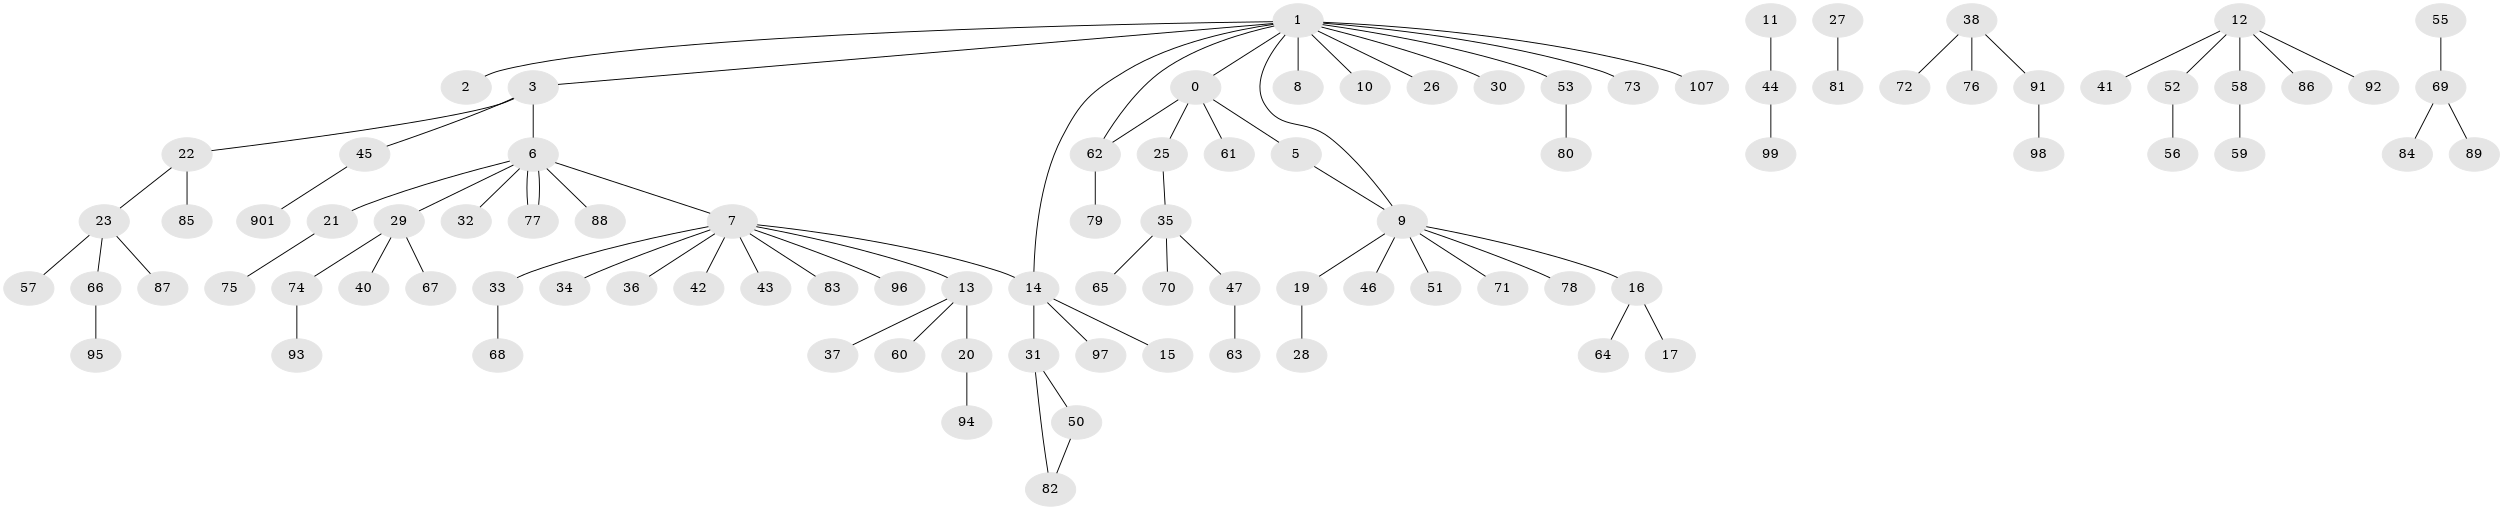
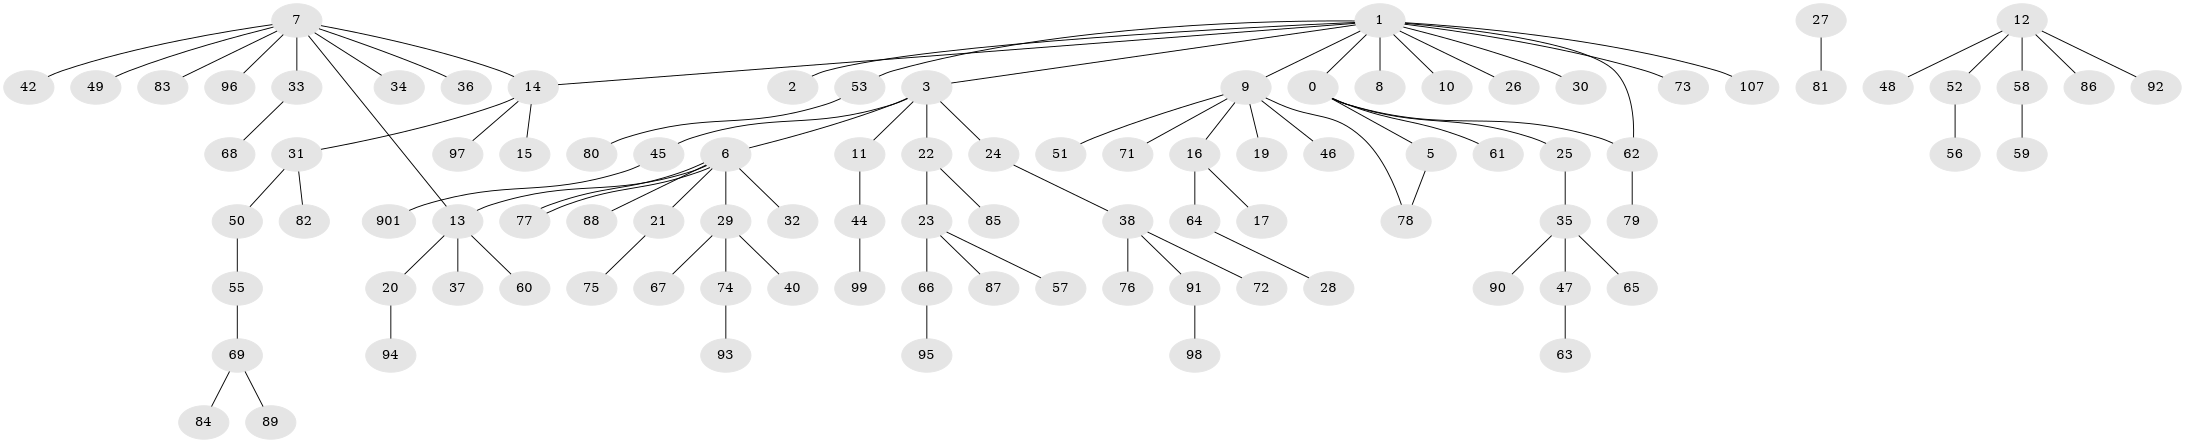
node "41": label "41" -> "48"
edge "3" -- "11": added
node "24": added
edge "6" -- "7": now "6" -- "13"
edge "5" -- "9": now "5" -- "78"
node "43": label "43" -> "49"
node "70": label "70" -> "90"
edge "19" -- "28": now "64" -- "28"
edge "50" -- "82": now "50" -- "55"
